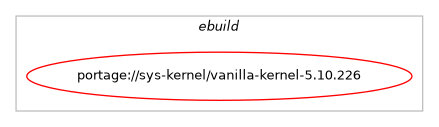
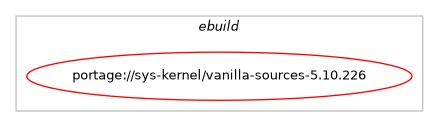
node "portage://sys-kernel/vanilla-kernel-5.10.226": label "portage://sys-kernel/vanilla-kernel-5.10.226" -> "portage://sys-kernel/vanilla-sources-5.10.226"
